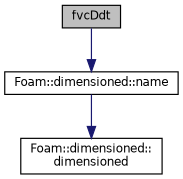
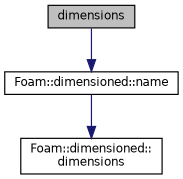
node "fvcDdt": label "fvcDdt" -> "dimensions"
node "Foam::dimensioned:: dimensioned": label "Foam::dimensioned:: dimensioned" -> "Foam::dimensioned:: dimensions"
